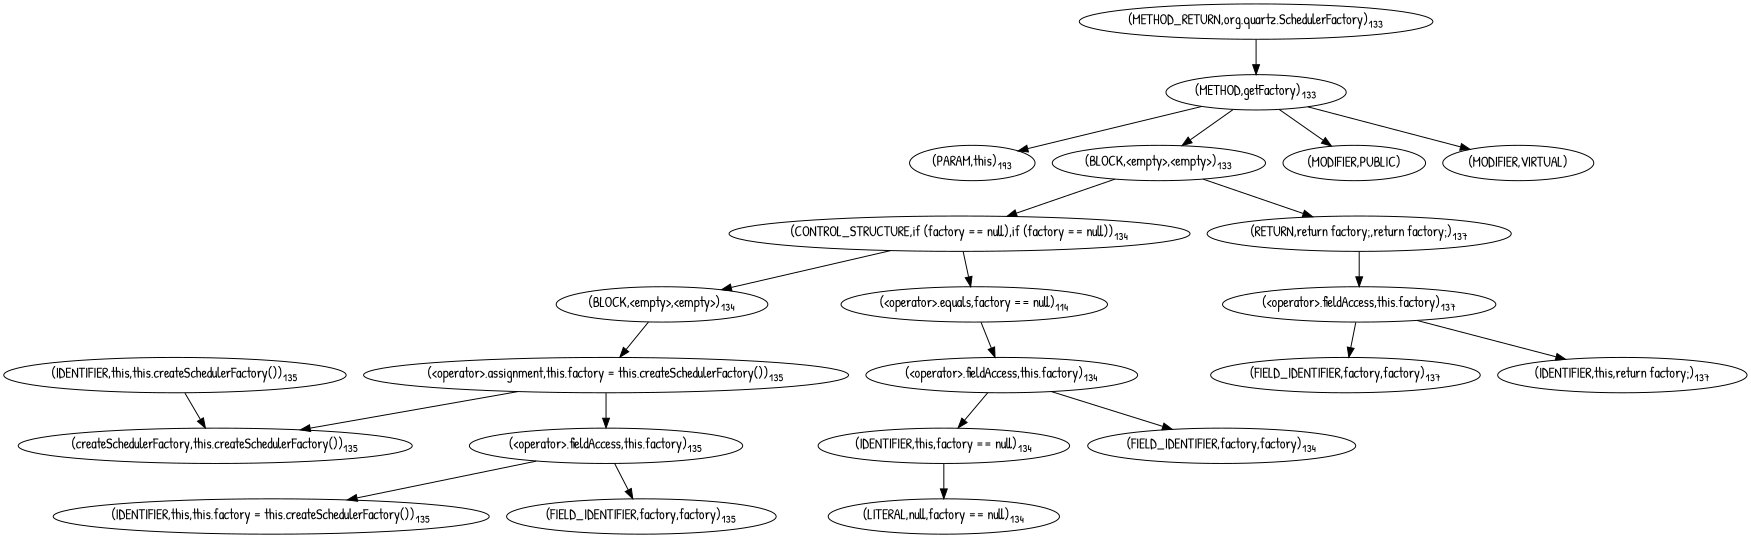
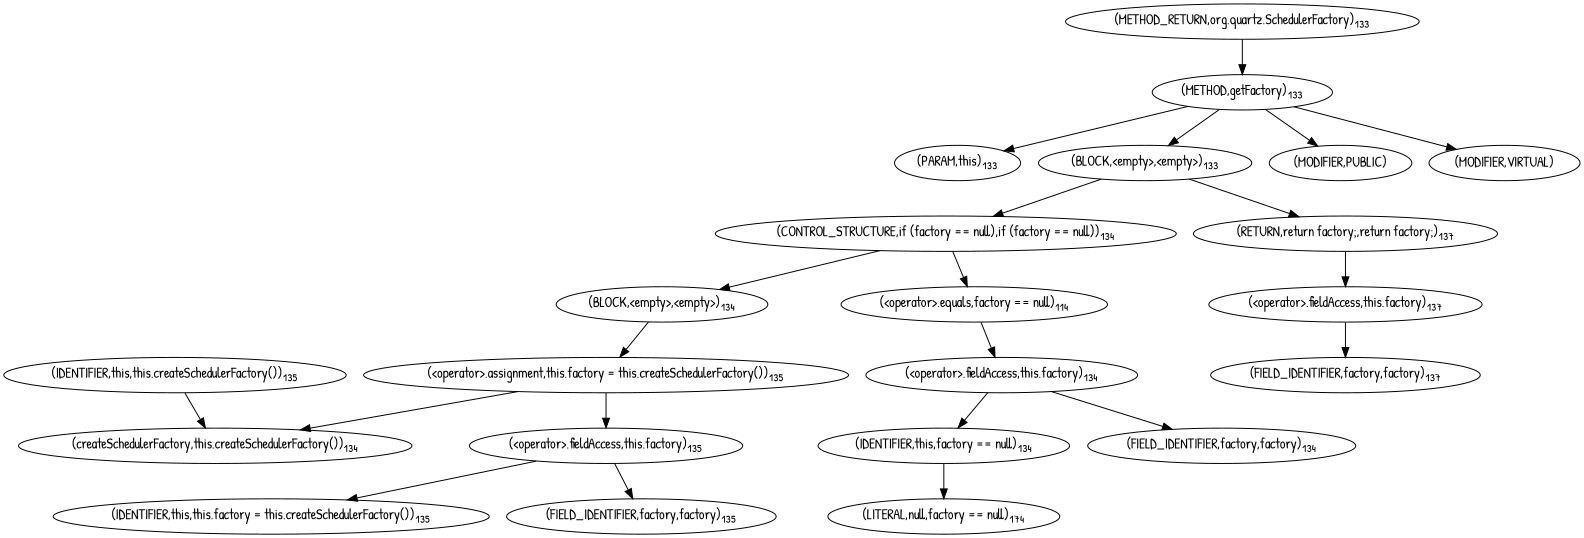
node "(PARAM,this)": text "193" -> "133"
node "(IDENTIFIER,this,return factory;)": removed
node "(createSchedulerFactory,this.createSchedulerFactory())": text "135" -> "134"
node "(LITERAL,null,factory == null)": text "134" -> "174"
